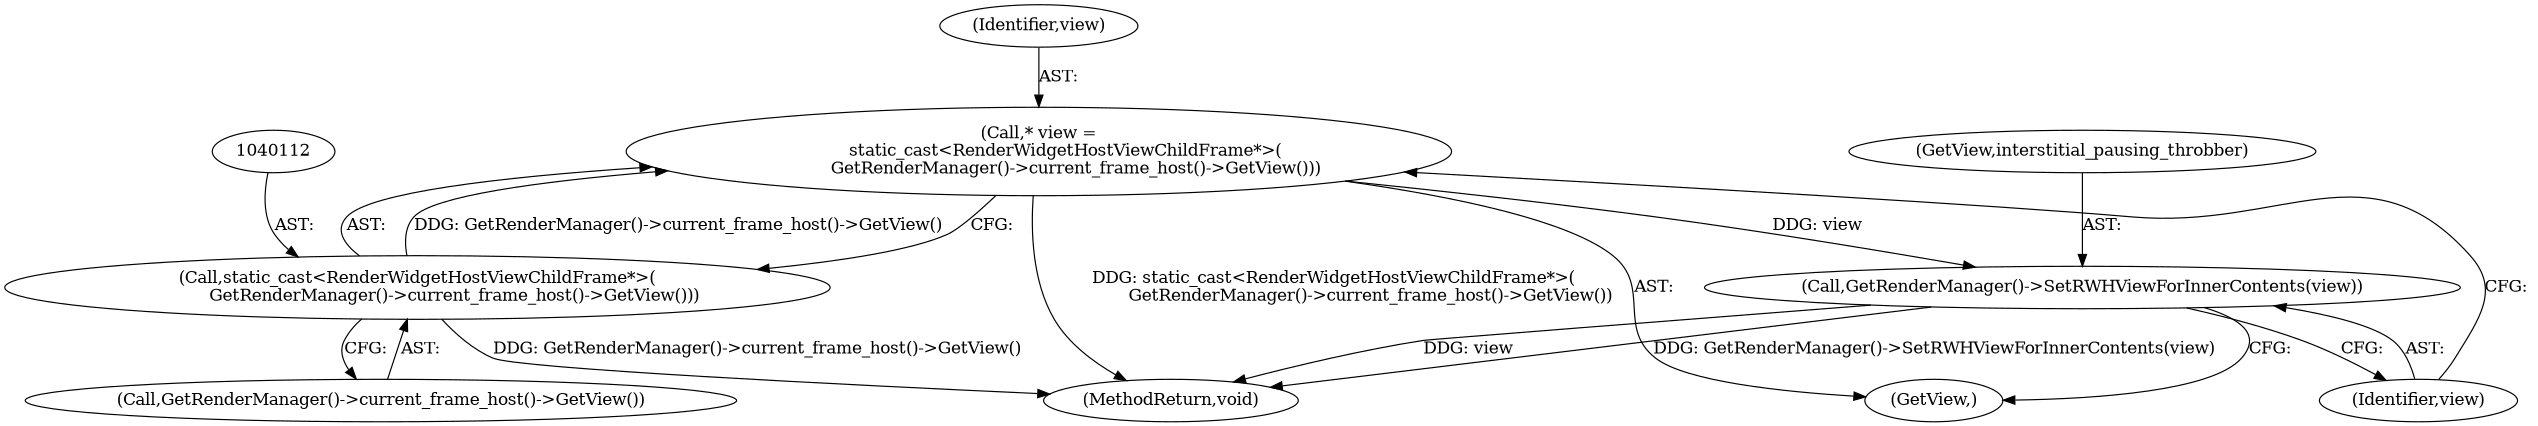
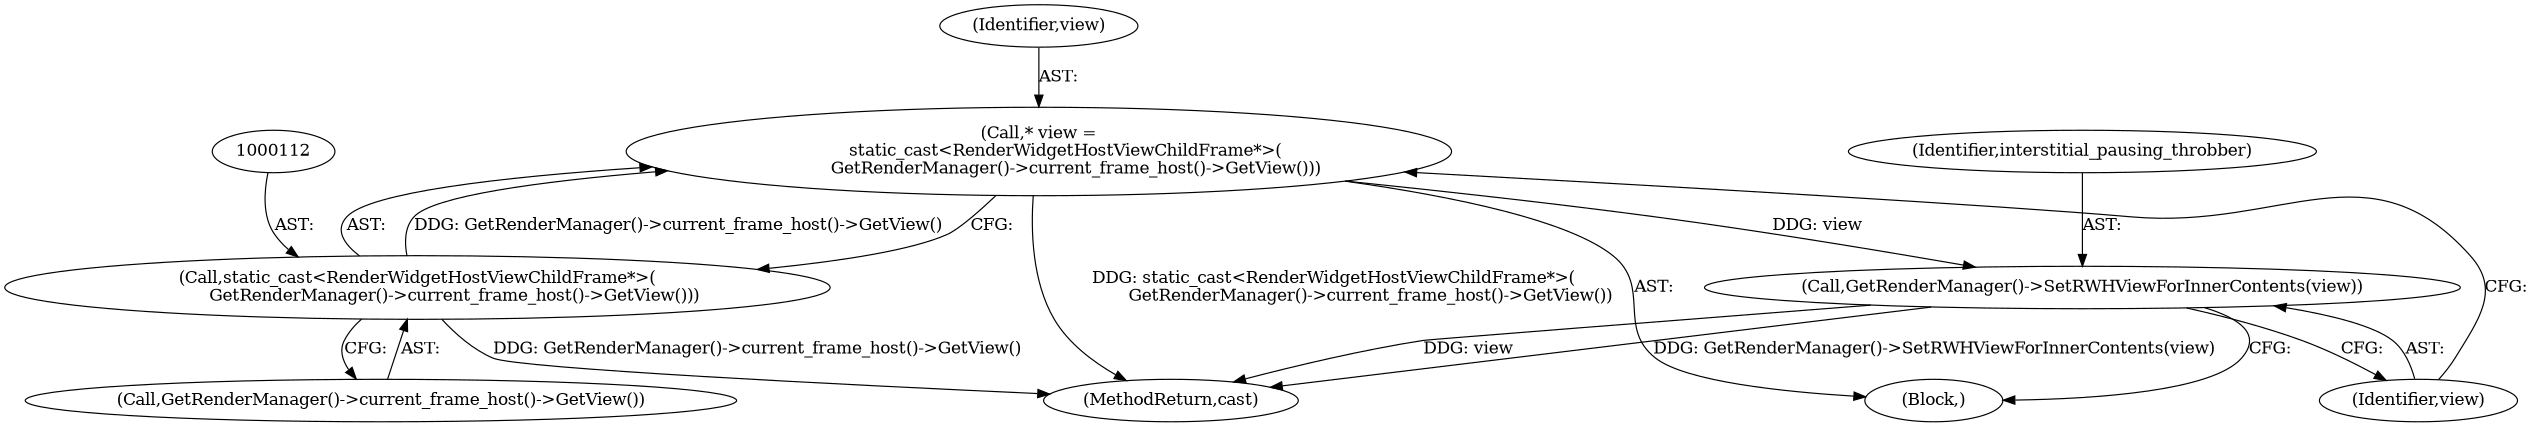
node "1040112": label "1040112" -> "1000112"
node "(GetView,interstitial_pausing_throbber)": label "(GetView,interstitial_pausing_throbber)" -> "(Identifier,interstitial_pausing_throbber)"
node "(MethodReturn,void)": label "(MethodReturn,void)" -> "(MethodReturn,cast)"
node "(GetView,)": label "(GetView,)" -> "(Block,)"
